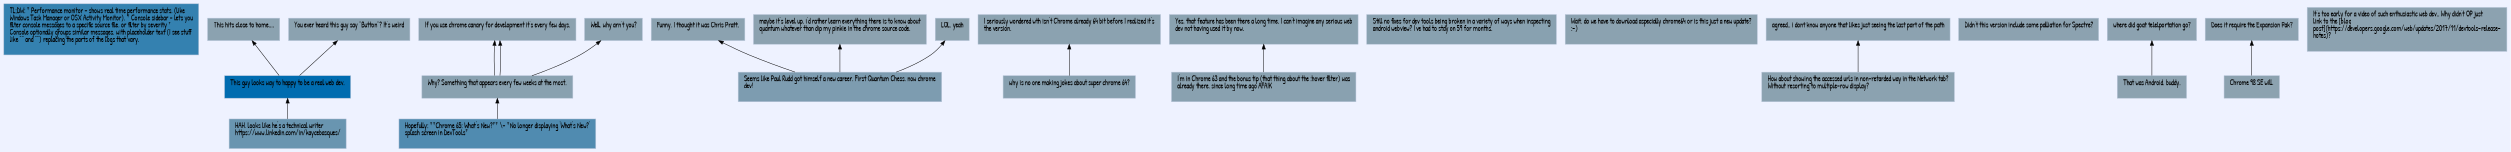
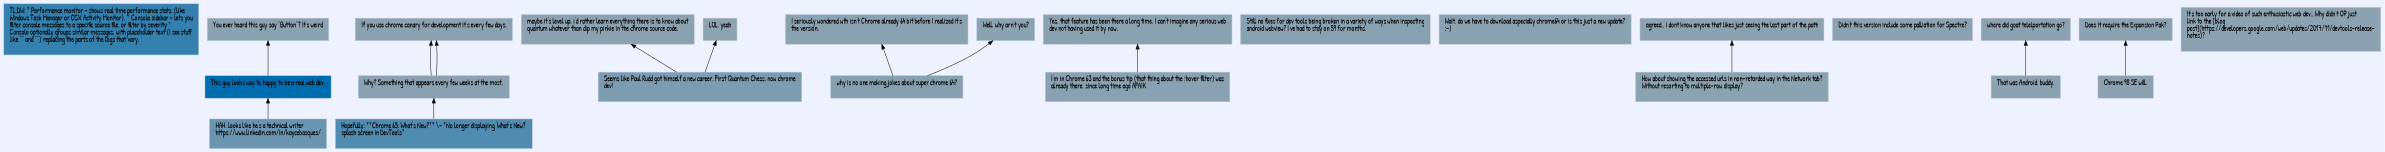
node "This hits close to home....": removed
node "Funny, I thought it was Chris Pratt.": removed
edge "Why? Something that appears every few weeks at the most." -> "Well, why arn't you?": now "why is no one making jokes about super chrome 64?" -> "Well, why arn't you?"
